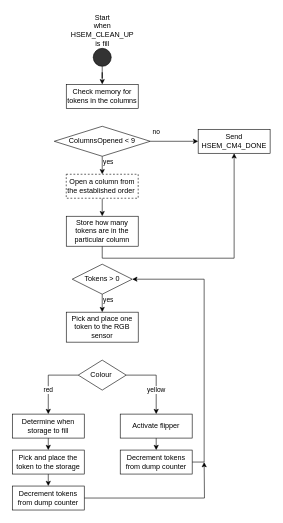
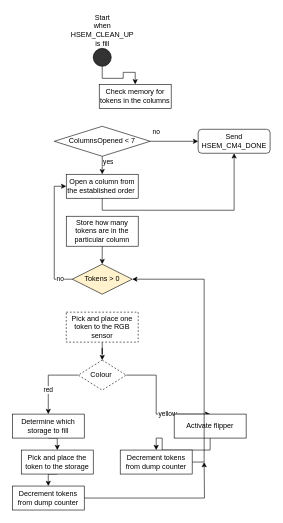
node "Check memory for tokens in the columns": moved (102, 96) -> (135, 96)
node "ColumnsOpened < 9": label "ColumnsOpened < 9" -> "ColumnsOpened < 7"
node "Send HSEM_CM4_DONE": shape rectangle -> rounded rectangle
node "Open a column from the established order": style dashed -> solid
edge "Open a column from the established order" -> "Store how many tokens are in the particular column": now "Open a column from the established order" -> "Send HSEM_CM4_DONE"
edge "Store how many tokens are in the particular column" -> "Send HSEM_CM4_DONE": now "Store how many tokens are in the particular column" -> "Tokens > 0"
edge "Tokens > 0" -> "Open a column from the established order": added, label "no"
node "Tokens > 0": fillcolor #ffffff -> #fff2cc
edge "Tokens > 0" -> "Pick and place one token to the RGB sensor": removed, label "yes"
node "Pick and place one token to the RGB sensor": style solid -> dashed
edge "Pick and place one token to the RGB sensor" -> "Colour": added
node "Colour": style solid -> dashed
node "Determine when storage to fill": label "Determine when storage to fill" -> "Determine which storage to fill"
node "Activate flipper": moved (156, 426) -> (210, 426)
node "Pick and place the token to the storage": moved (48, 462) -> (57, 462)
